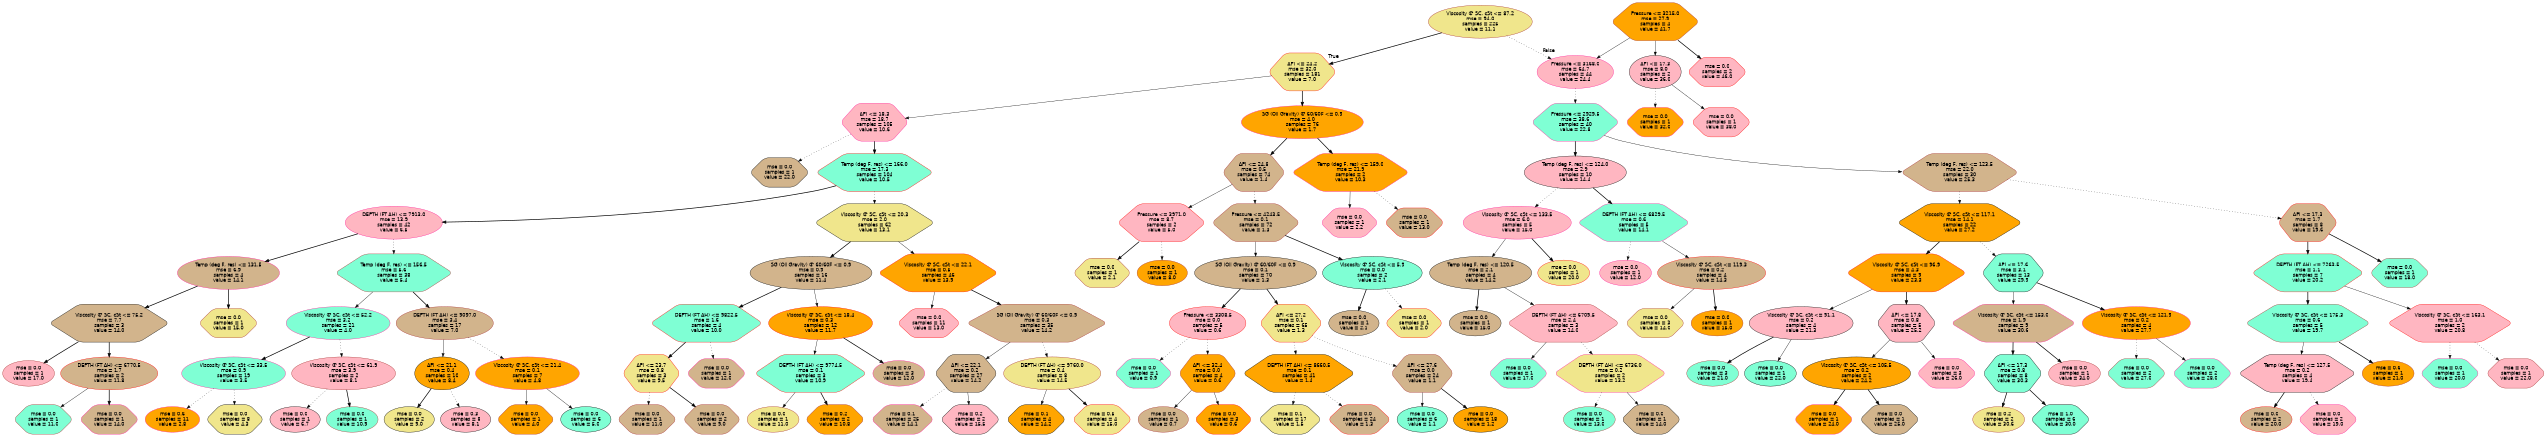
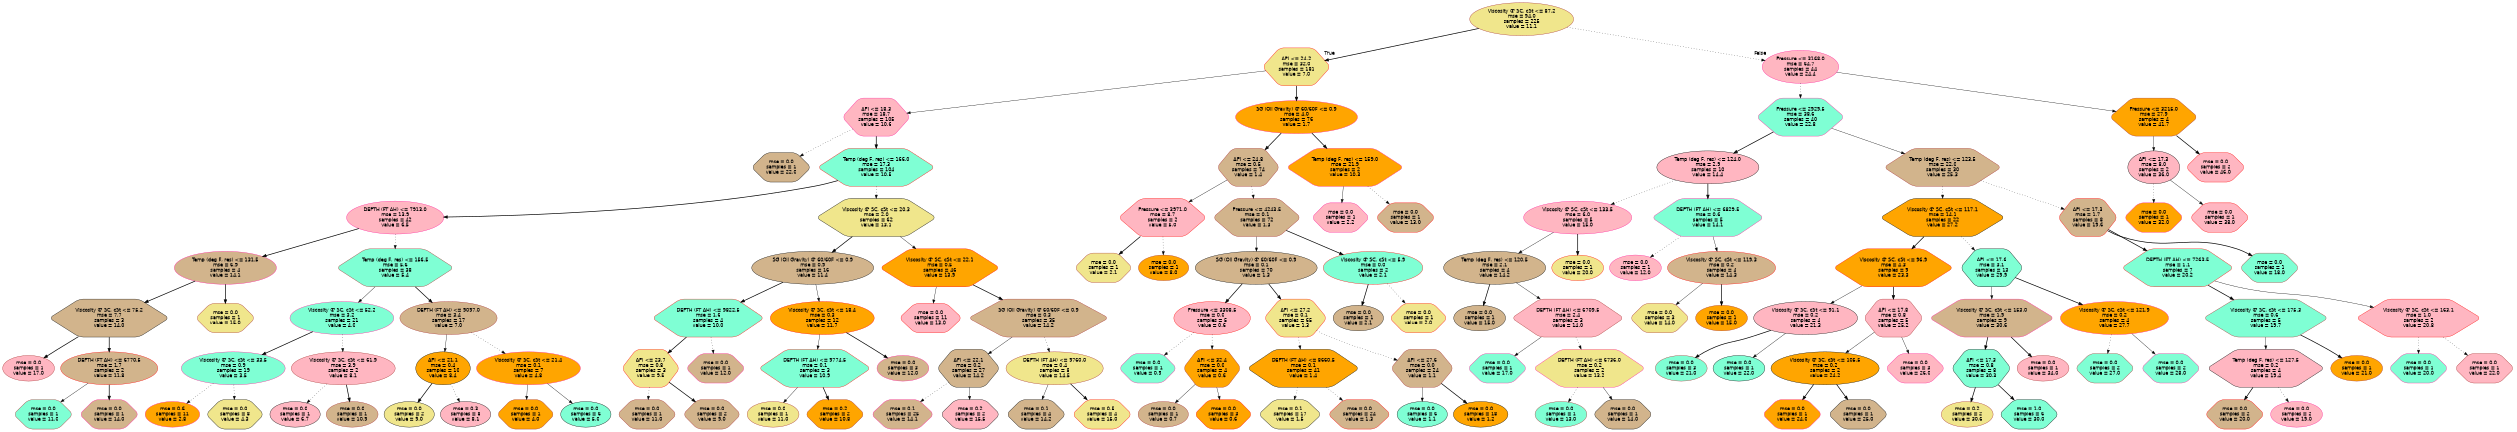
edge "Pressure <= 3215.0 mse = 27.9 samples = 4 value = 41.7" -> "Pressure <= 3168.0 mse = 64.7 samples = 44 value = 24.4": reversed
node "Viscosity @ SC, cSt <= 5.9 mse = 0.0 samples = 2 value = 2.1": color black -> red
node "API <= 17.8 mse = 0.8 samples = 5 value = 25.2": color black -> brown
node "mse = 0.6 samples = 1 value = 21.0": label "mse = 0.6 samples = 1 value = 21.0" -> "mse = 0.0 samples = 1 value = 21.0"
node "mse = 0.0 samples = 1 value = 10.9": fillcolor aquamarine -> tan
node "mse = 0.1 samples = 4 value = 14.2": fillcolor orange -> tan
node "mse = 0.0 samples = 2 value = 20.0": shape ellipse -> hexagon
node "mse = 0.0 samples = 2 value = 19.0": shape hexagon -> ellipse
